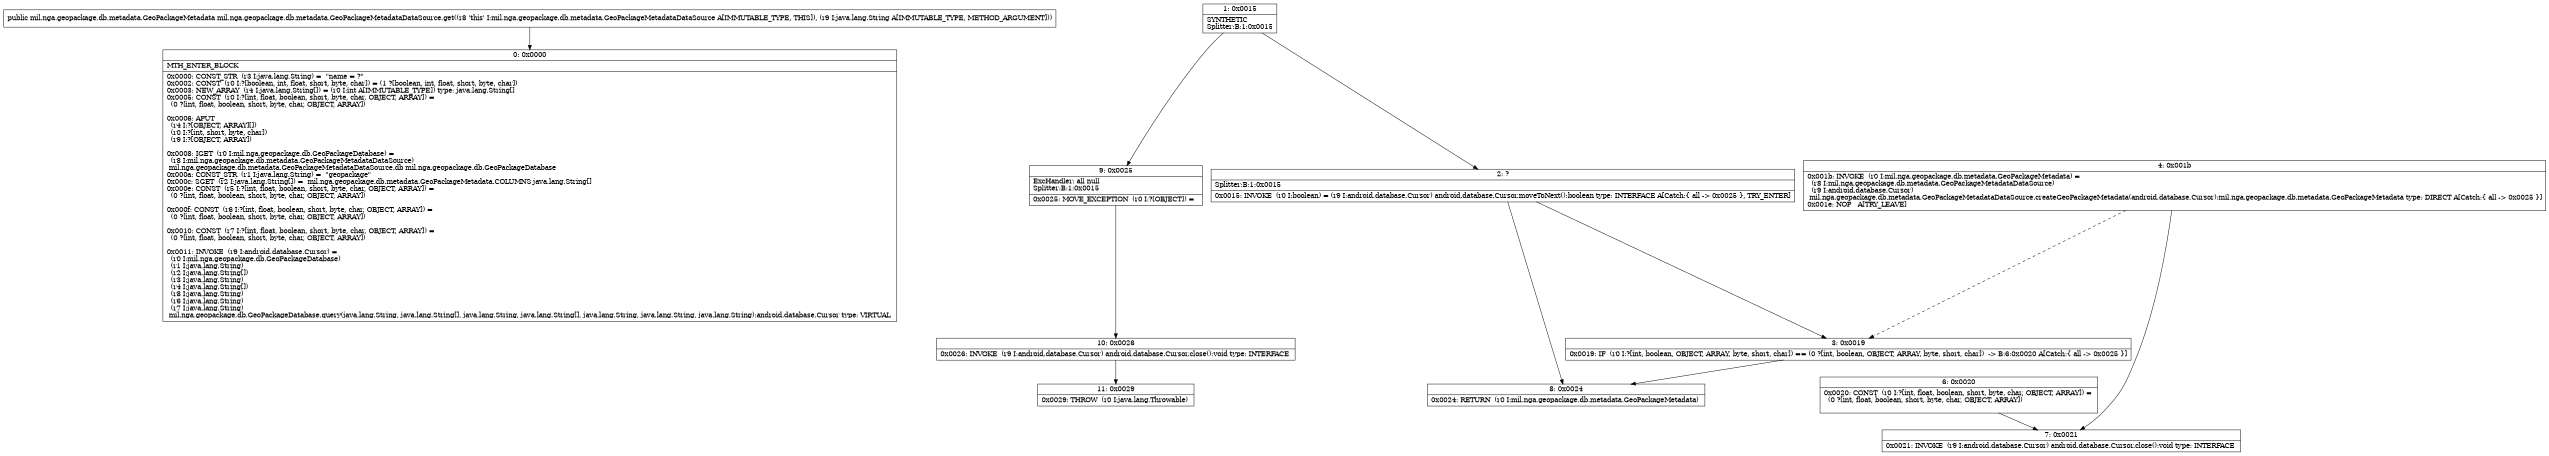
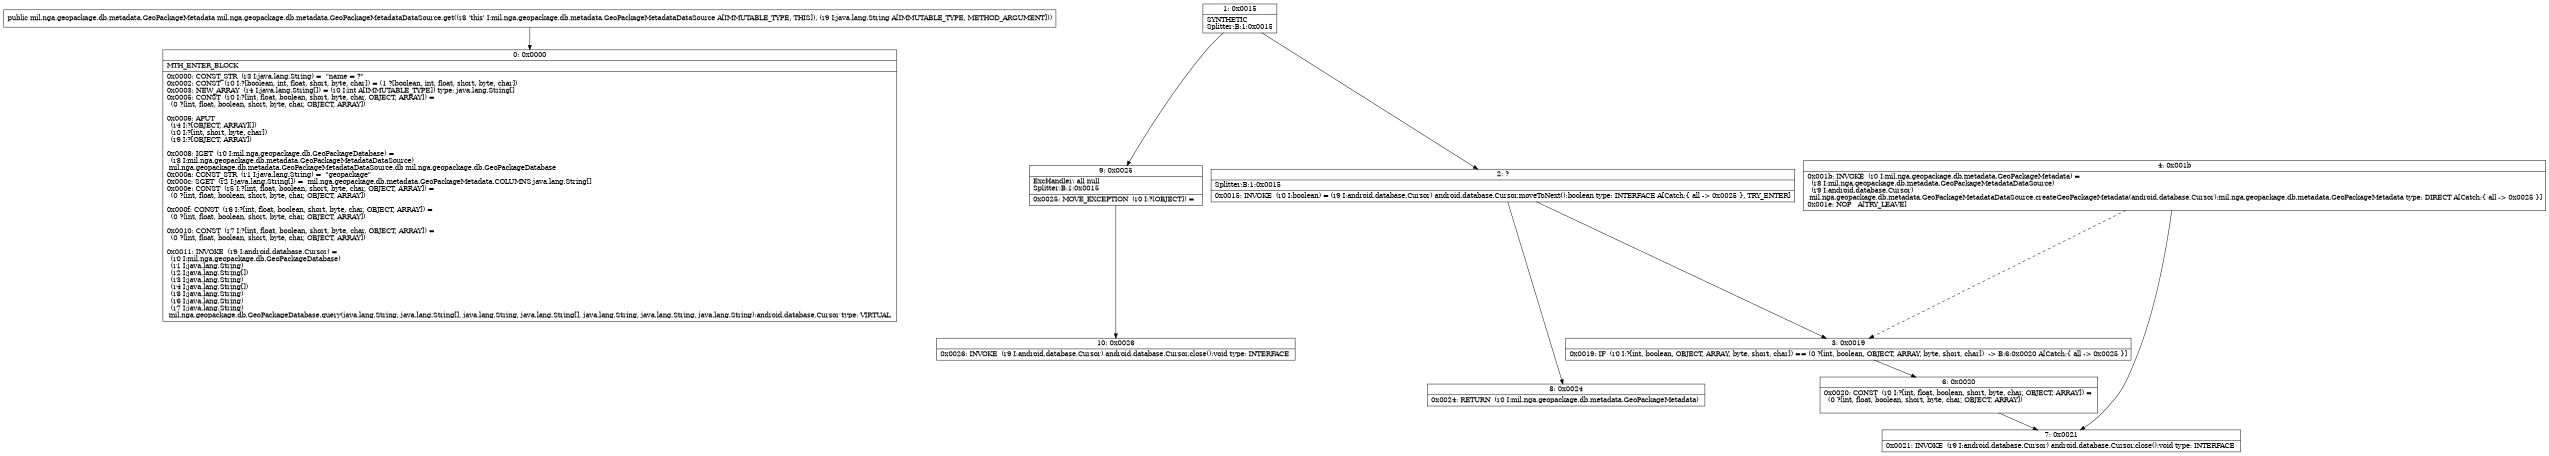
edge "3: 0x0019" -> "8: 0x0024": now "3: 0x0019" -> "6: 0x0020"
node "11: 0x0029": removed
